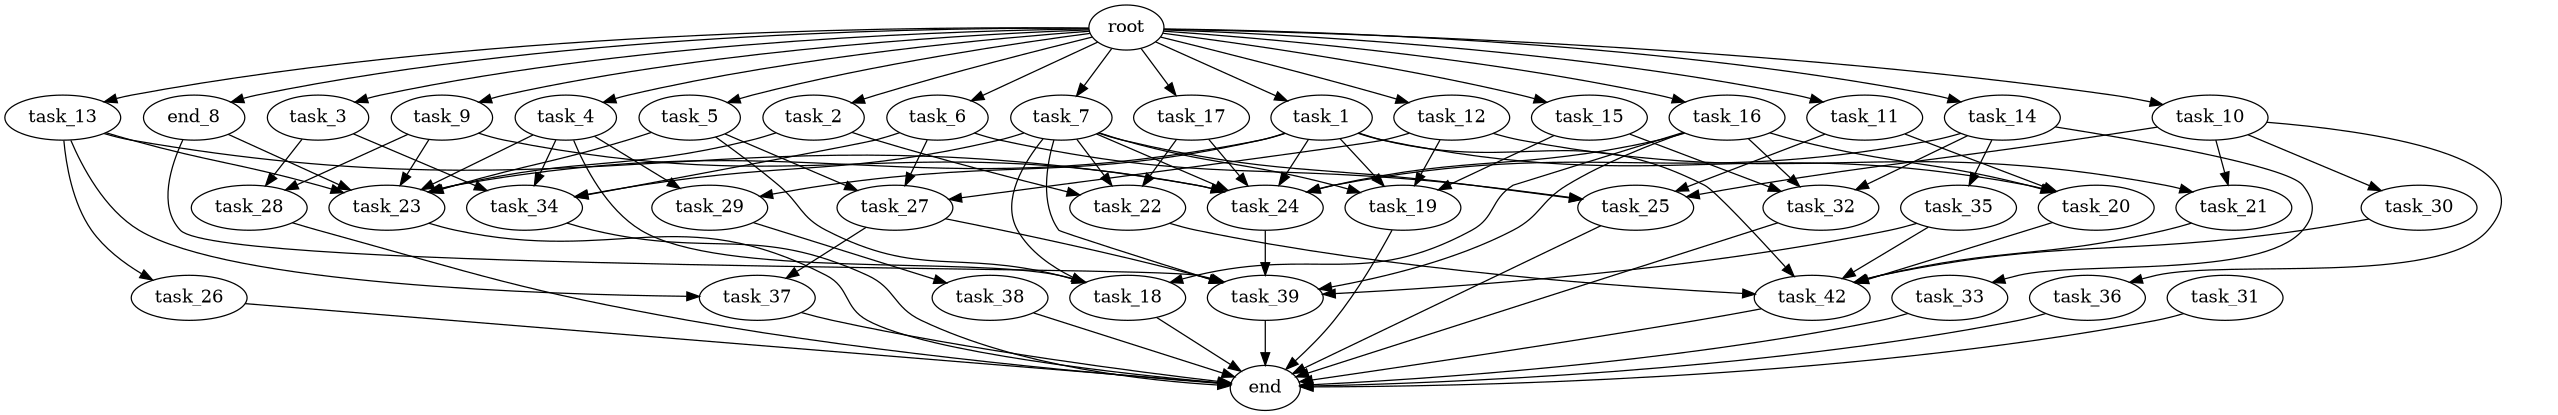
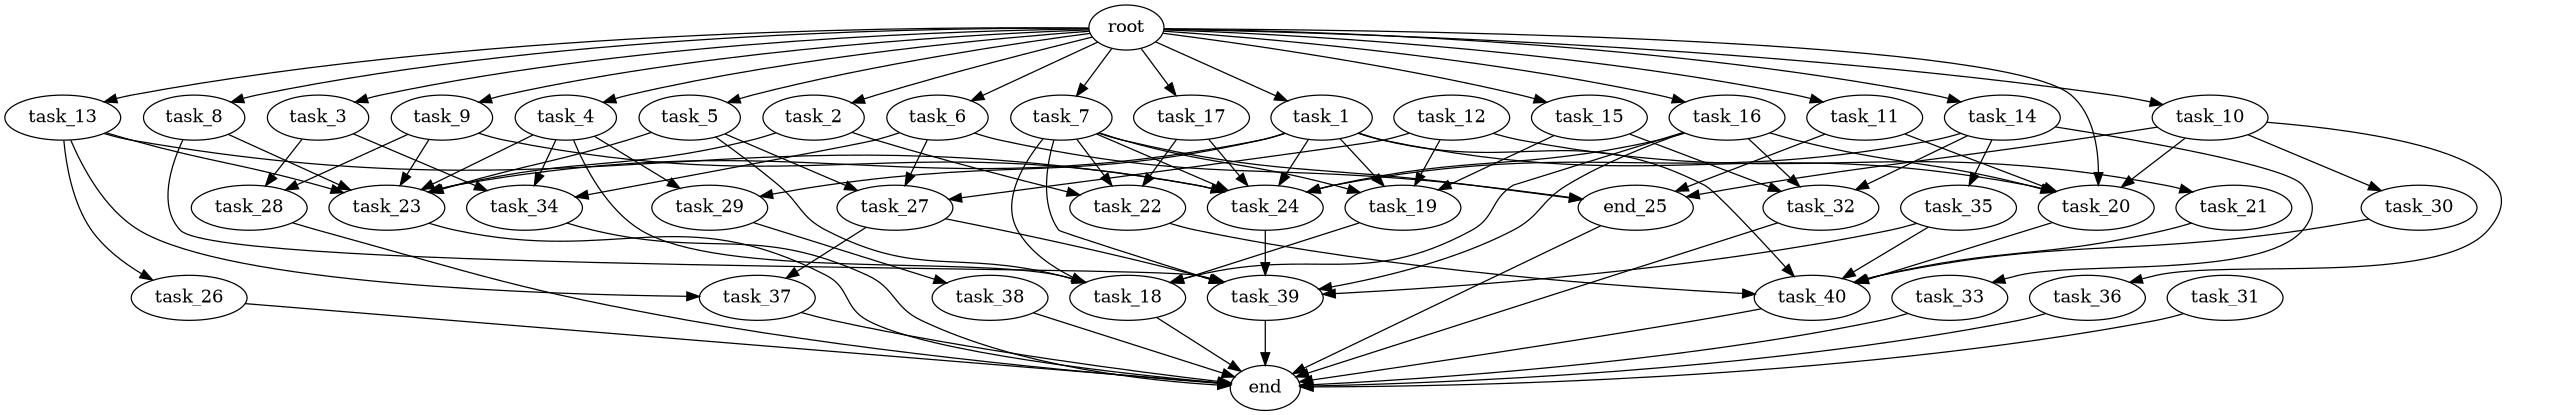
edge "root" -> "task_12": now "root" -> "task_20"
node "end_8": label "end_8" -> "task_8"
edge "task_10" -> "task_21": now "task_10" -> "task_20"
edge "task_7" -> "task_34": removed
node "task_25": label "task_25" -> "end_25"
node "task_42": label "task_42" -> "task_40"
edge "task_19" -> "end": now "task_19" -> "task_18"
